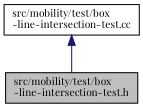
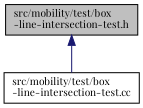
edge "src/mobility/test/box -line-intersection-test.h" -> "src/mobility/test/box -line-intersection-test.cc": reversed
